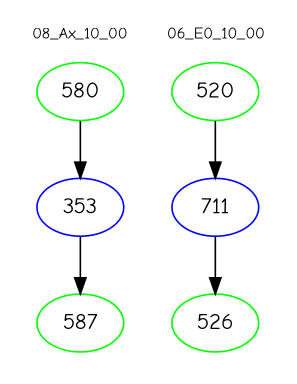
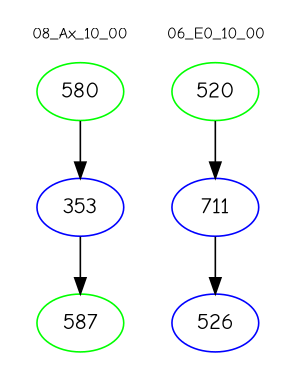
node "526": color green -> blue
